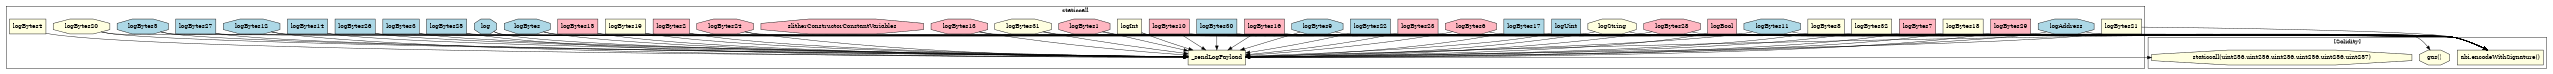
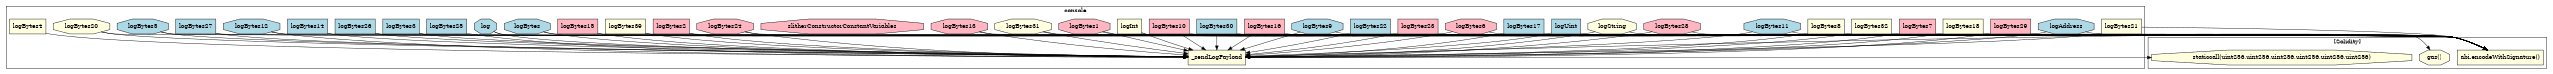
cluster "staticcall": label "staticcall" -> "console"
node "logBytes19": label "logBytes19" -> "logBytes39"
node "logBool": removed
edge "logBytes25" -> "abi.encodeWithSignature()": removed
node "staticcall(uint256,uint256,uint256,uint256,uint256,uint257)": label "staticcall(uint256,uint256,uint256,uint256,uint256,uint257)" -> "staticcall(uint256,uint256,uint256,uint256,uint256,uint256)"
